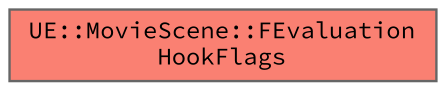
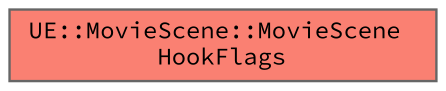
node "UE::MovieScene::FEvaluation HookFlags": label "UE::MovieScene::FEvaluation HookFlags" -> "UE::MovieScene::MovieScene HookFlags"
